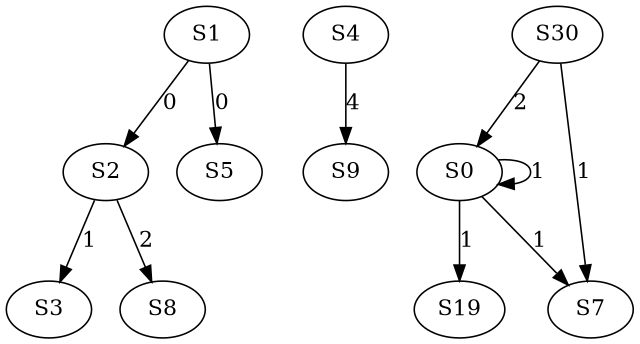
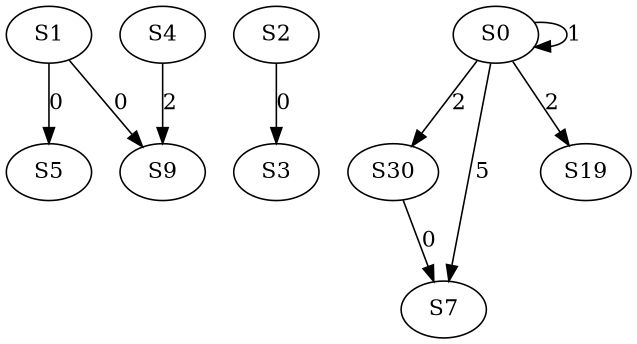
edge "S1" -> "S2": now "S1" -> "S9"
edge "S30" -> "S0": reversed
edge "S4" -> "S9": label "4" -> "2"
edge "S30" -> "S7": label "1" -> "0"
edge "S2" -> "S3": label "1" -> "0"
edge "S0" -> "S19": label "1" -> "2"
edge "S0" -> "S7": label "1" -> "5"
node "S8": removed
